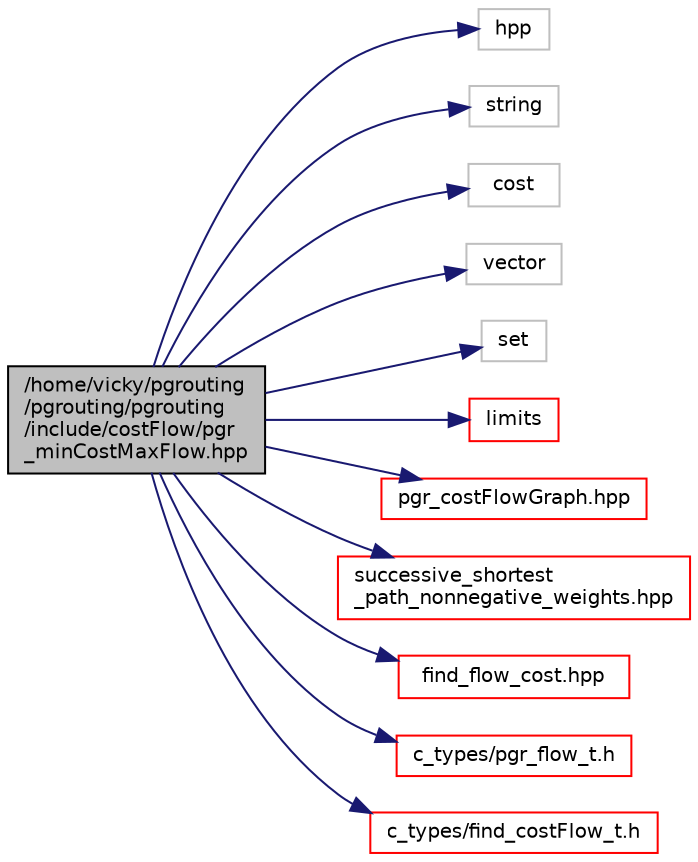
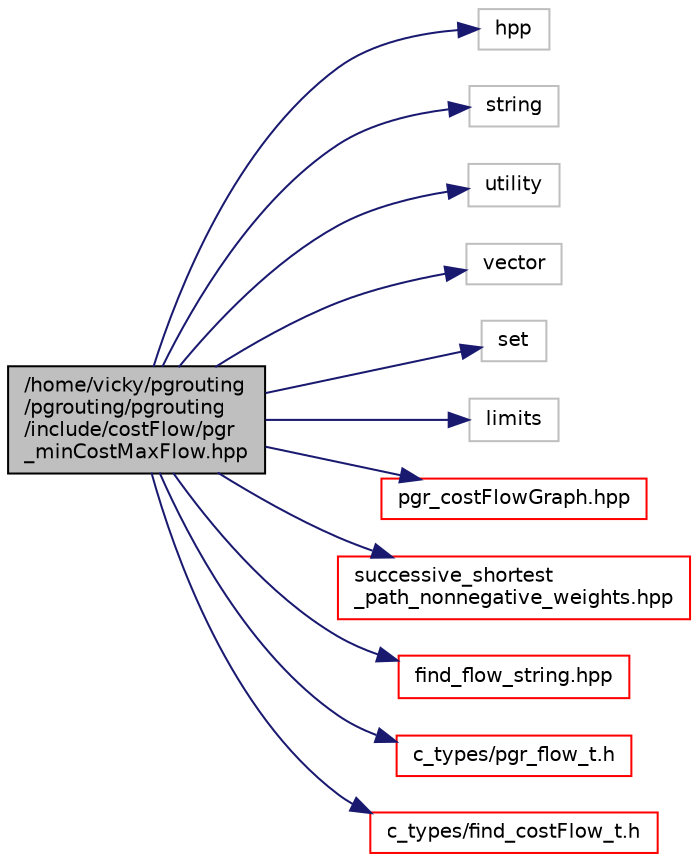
node "cost": label "cost" -> "utility"
node "limits": color red -> grey75
node "find_flow_cost.hpp": label "find_flow_cost.hpp" -> "find_flow_string.hpp"
